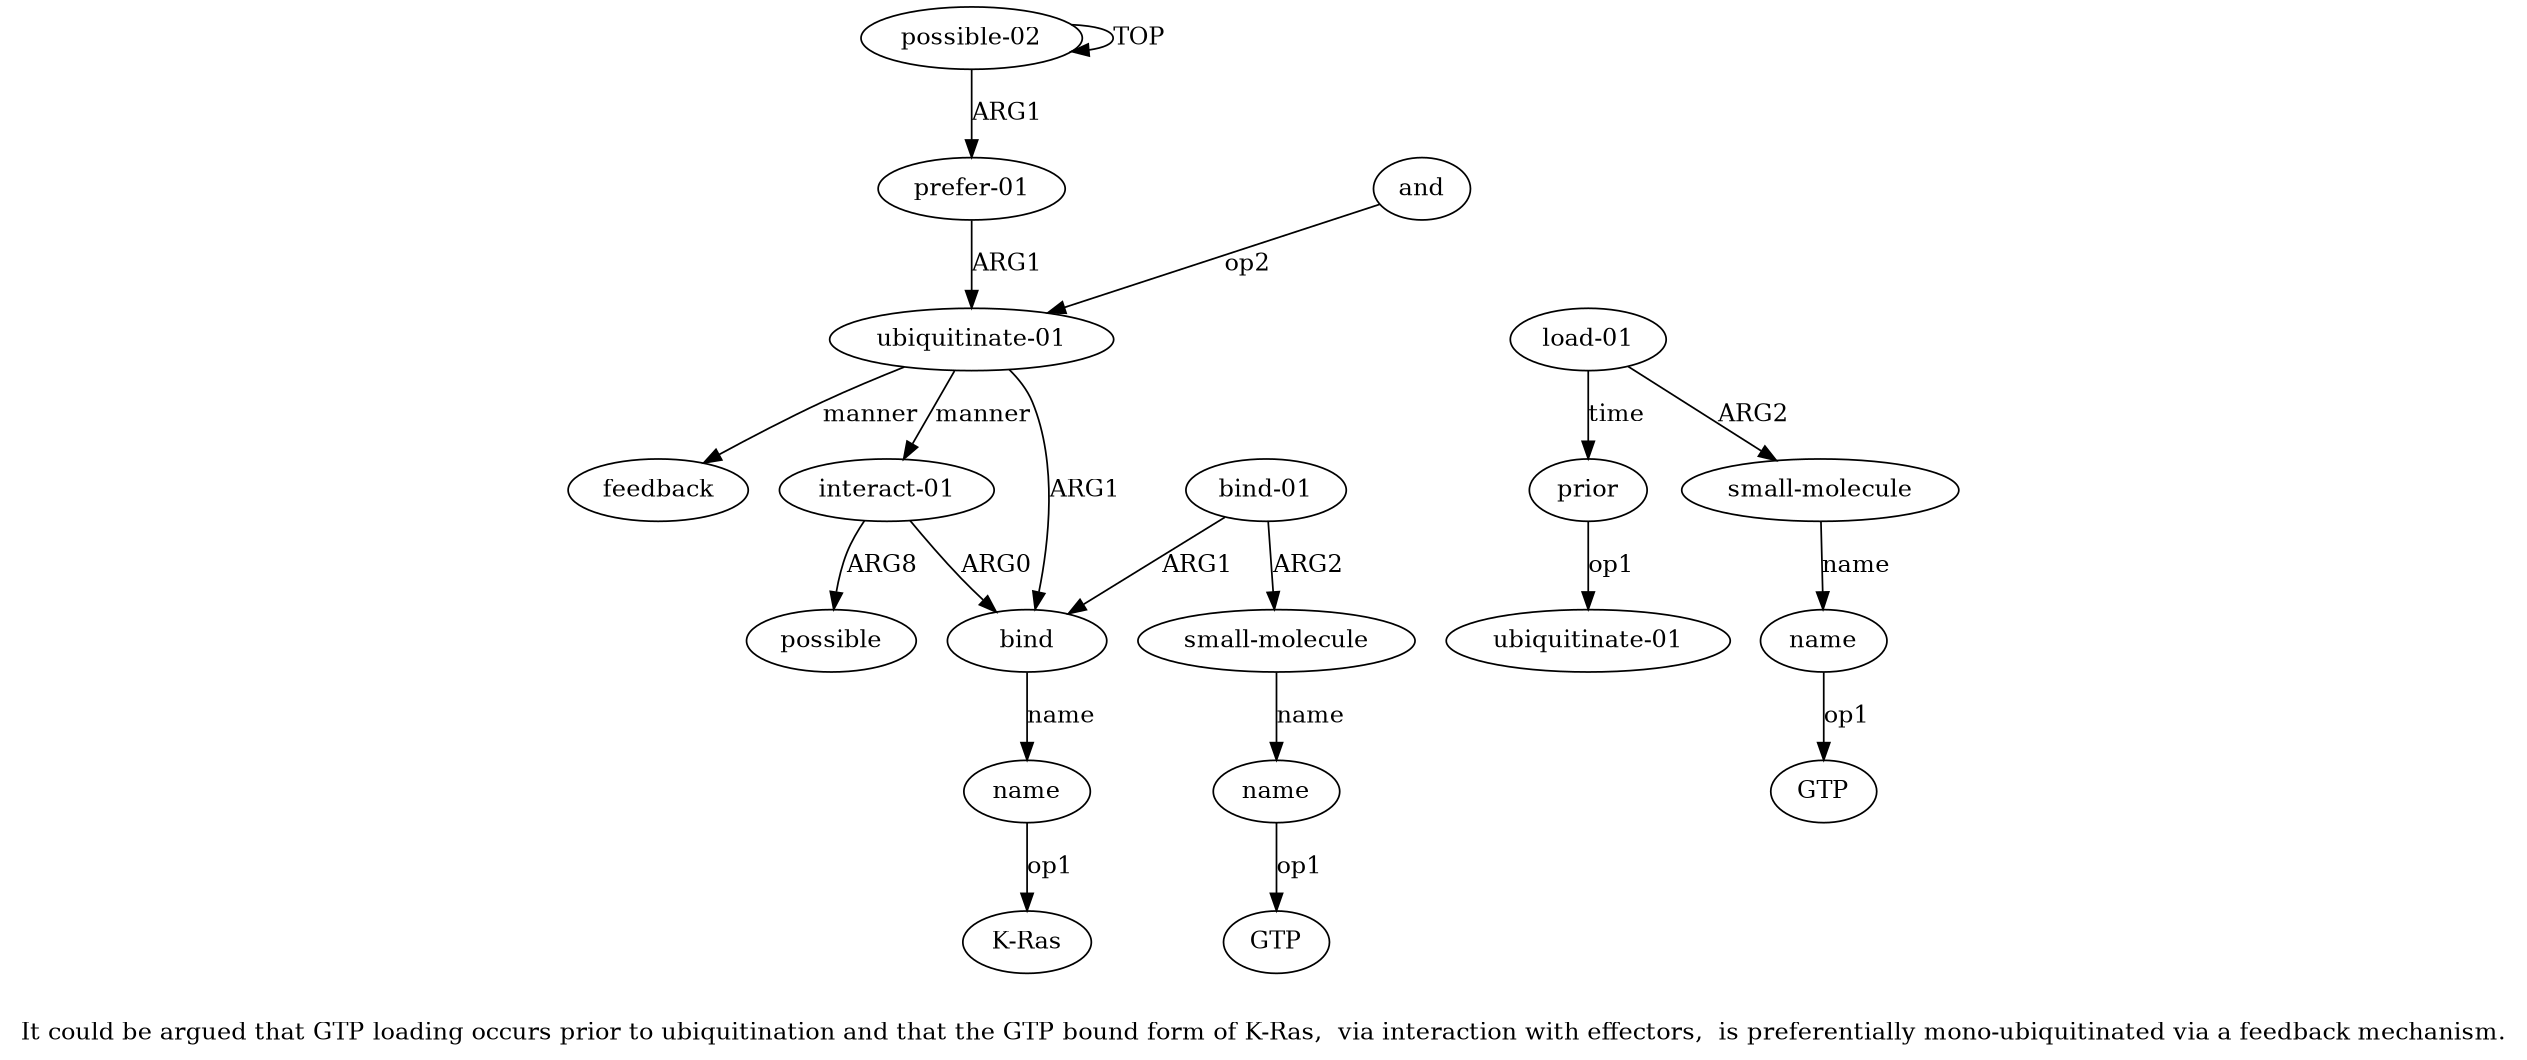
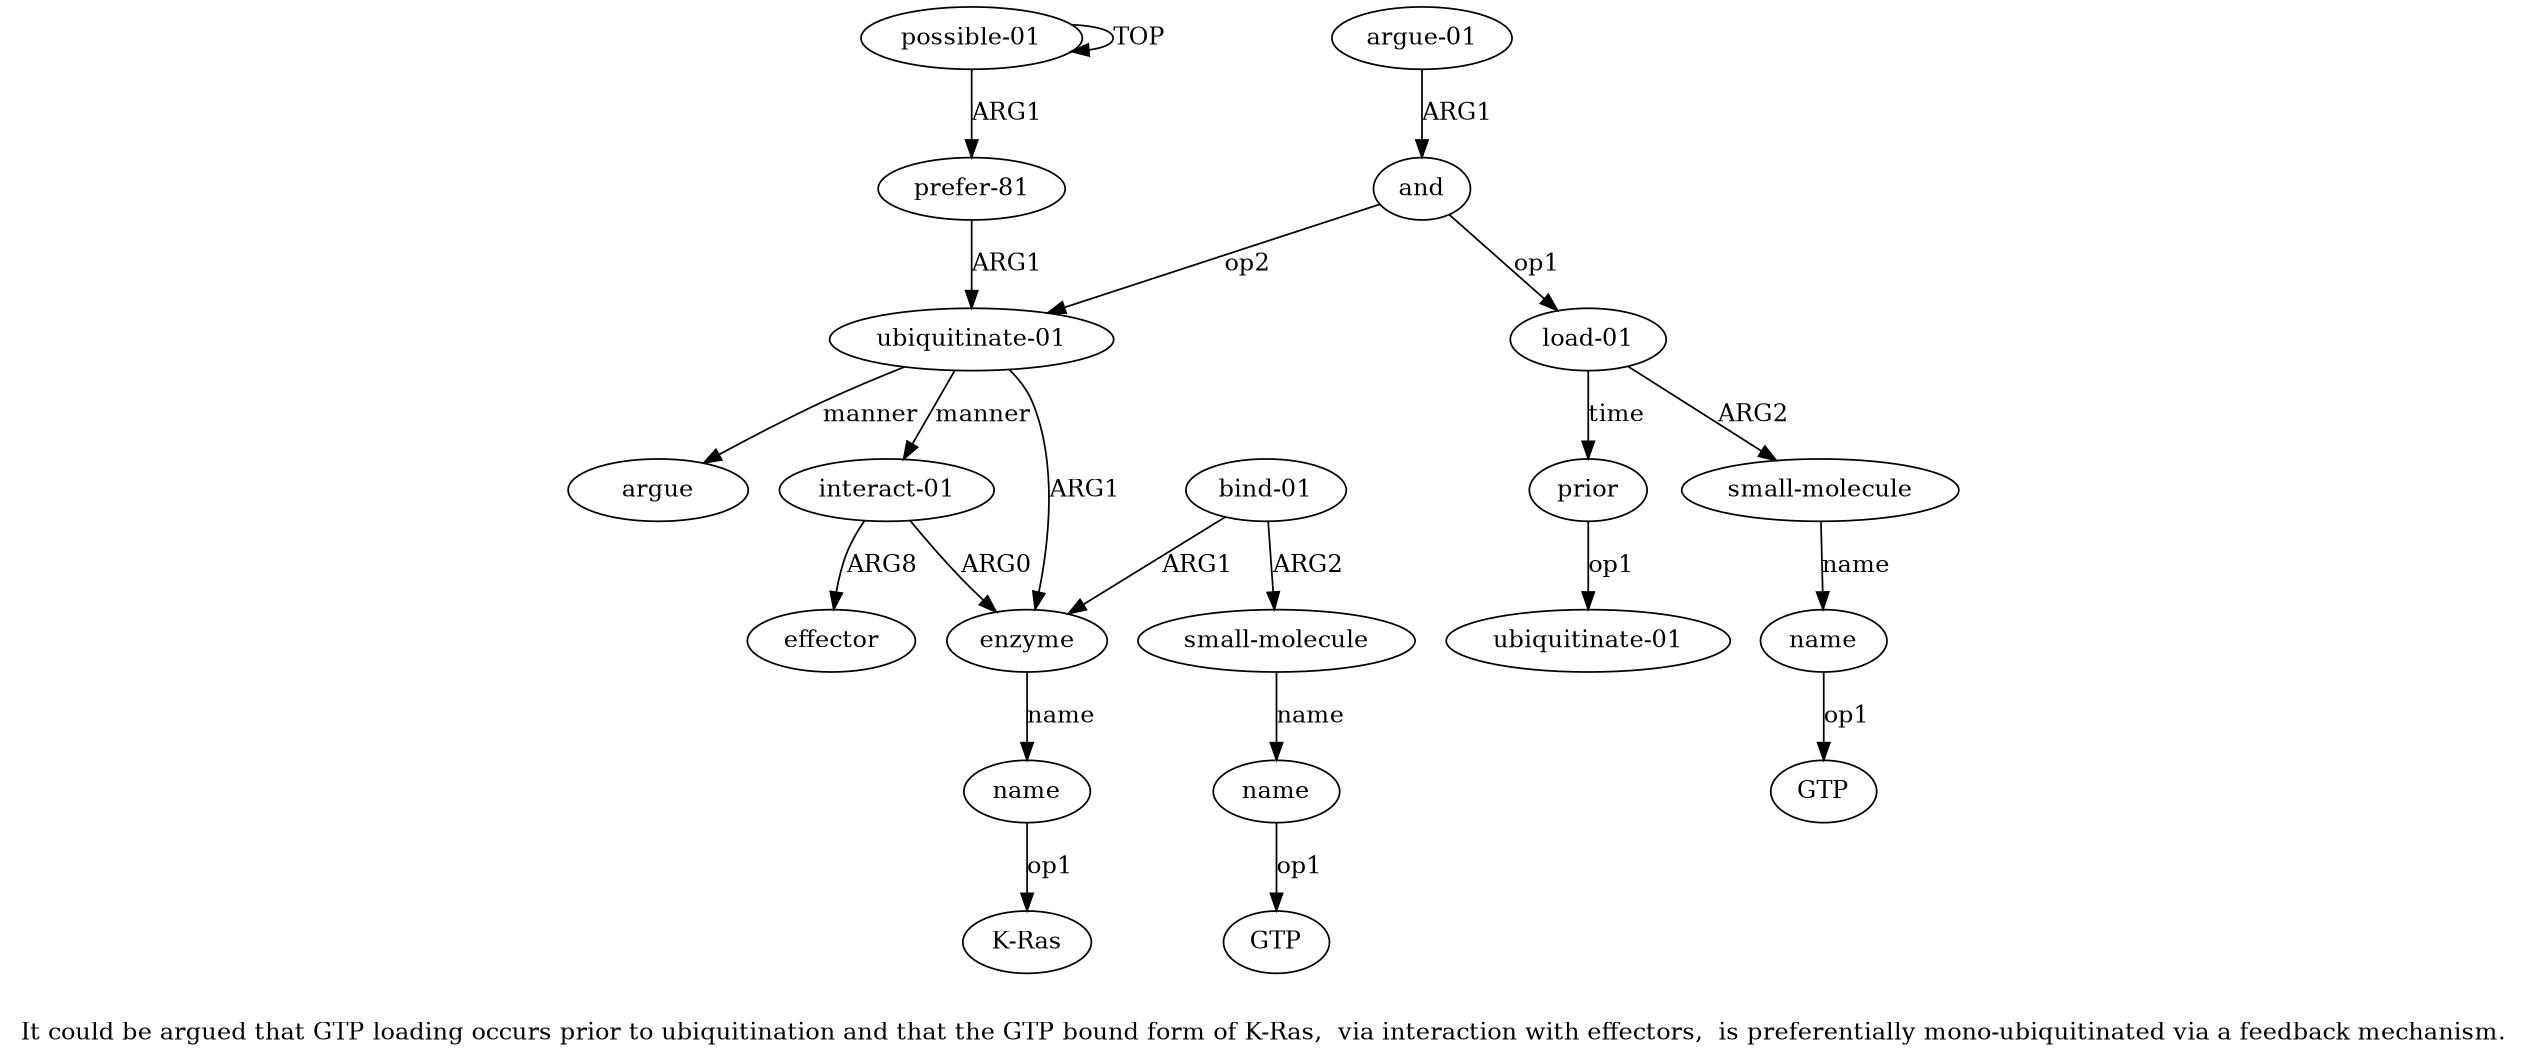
node "possible-02": label "possible-02" -> "possible-01"
node "argue-01": added
node "prefer-01": label "prefer-01" -> "prefer-81"
edge "and" -> "load-01": added, label "op1"
node "feedback": label "feedback" -> "argue"
node "possible": label "possible" -> "effector"
node "bind": label "bind" -> "enzyme"
